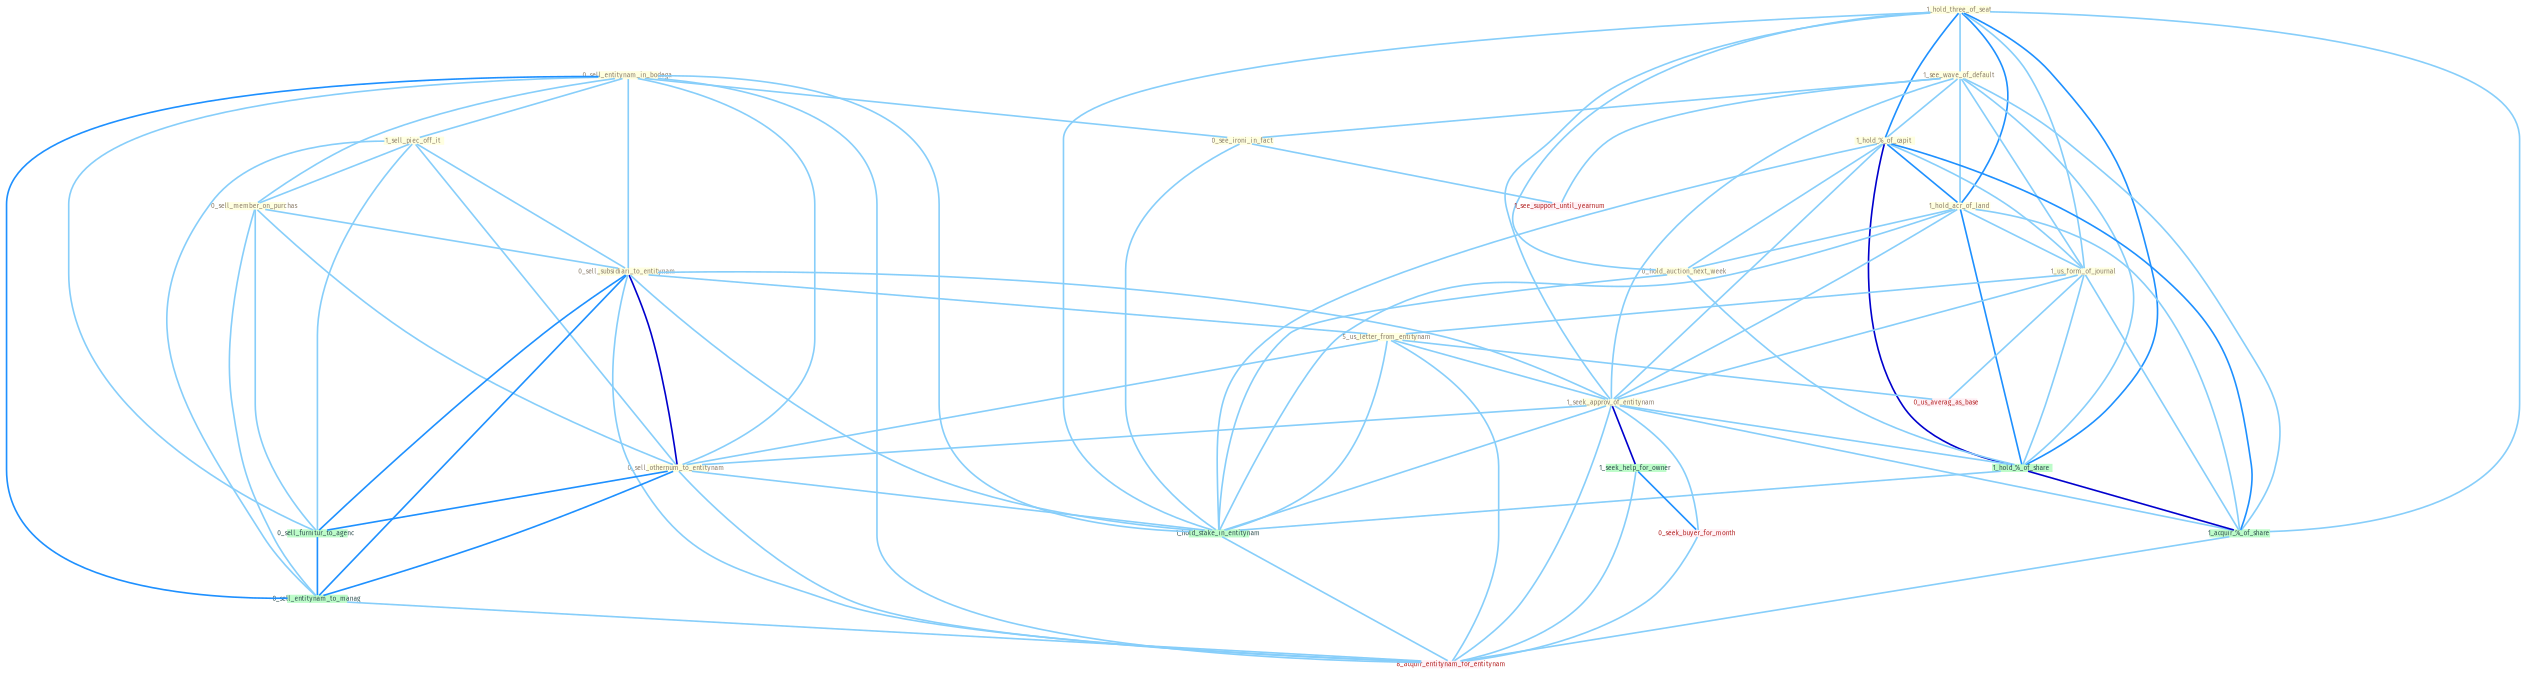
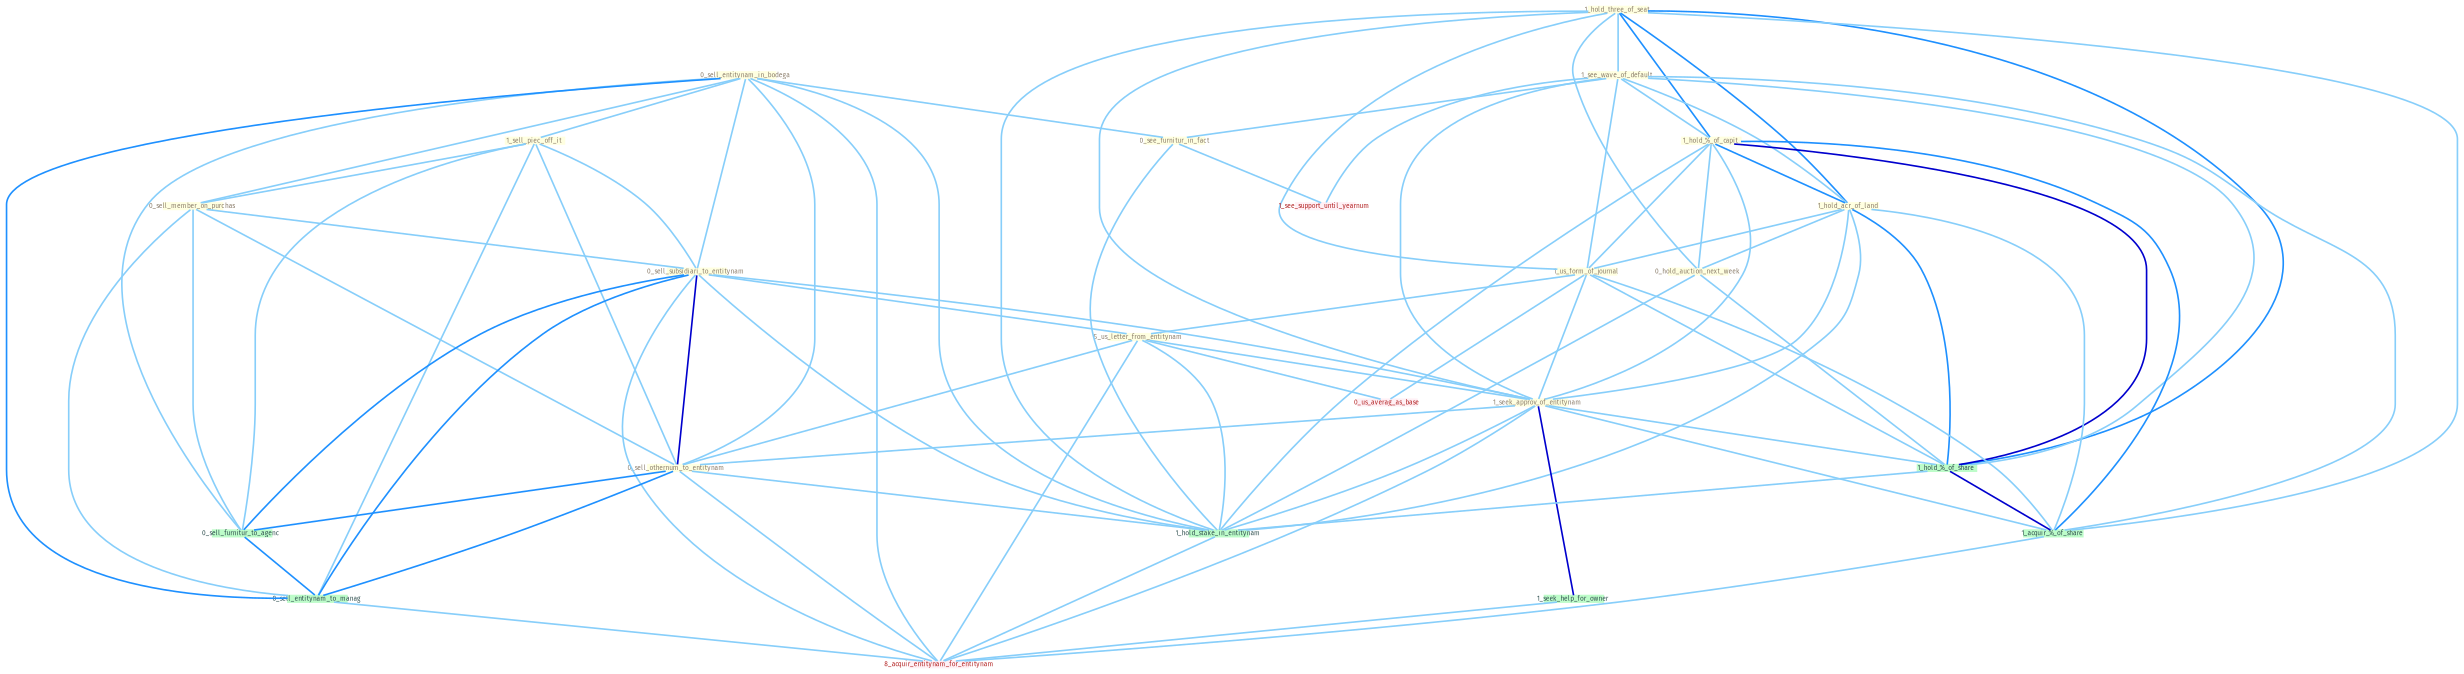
node "0_see_ironi_in_fact": label "0_see_ironi_in_fact" -> "0_see_furnitur_in_fact"
node "0_seek_buyer_for_month": removed
